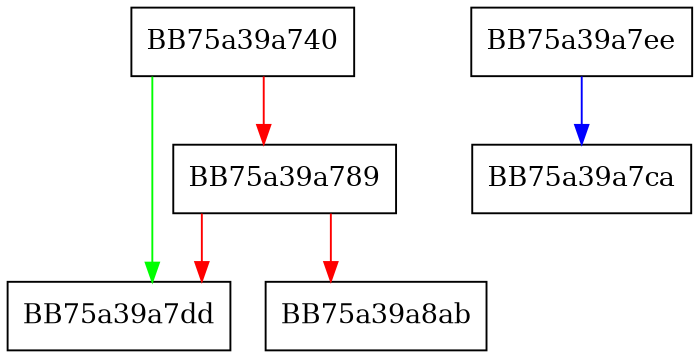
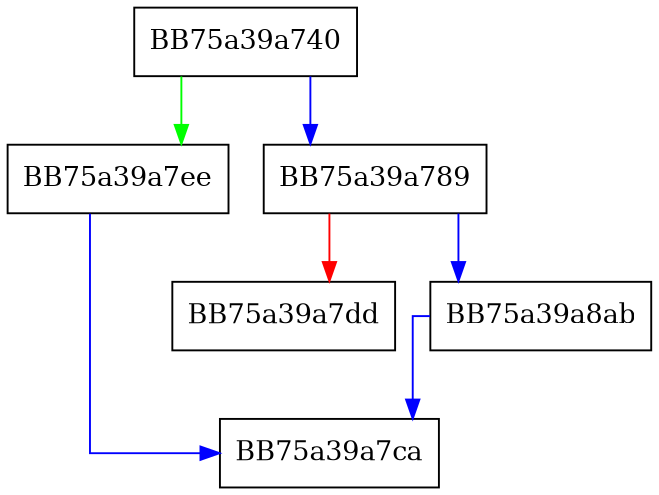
edge "BB75a39a740" -> "BB75a39a789": color red -> blue
edge "BB75a39a740" -> "BB75a39a7dd": now "BB75a39a740" -> "BB75a39a7ee"
edge "BB75a39a789" -> "BB75a39a8ab": color red -> blue
edge "BB75a39a8ab" -> "BB75a39a7ca": added
